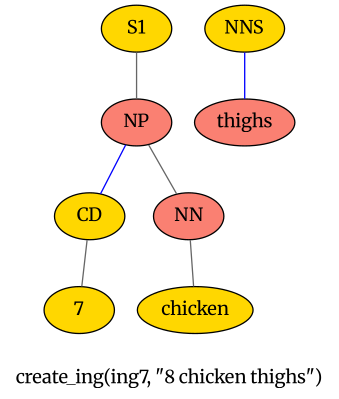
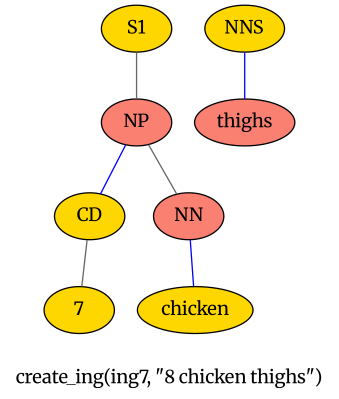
edge "NN" -- "chicken": color gray40 -> blue
